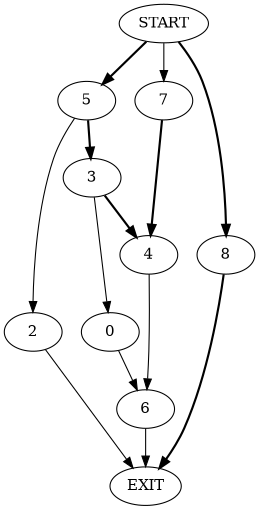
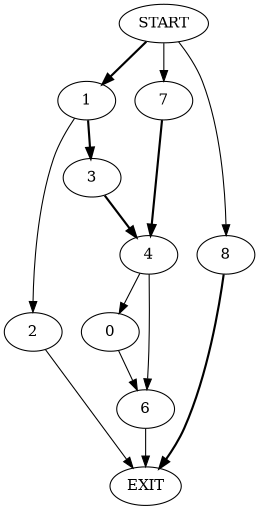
node "5": label "5" -> "1"
edge "START" -> "8": style bold -> solid
edge "3" -> "0": now "4" -> "0"
